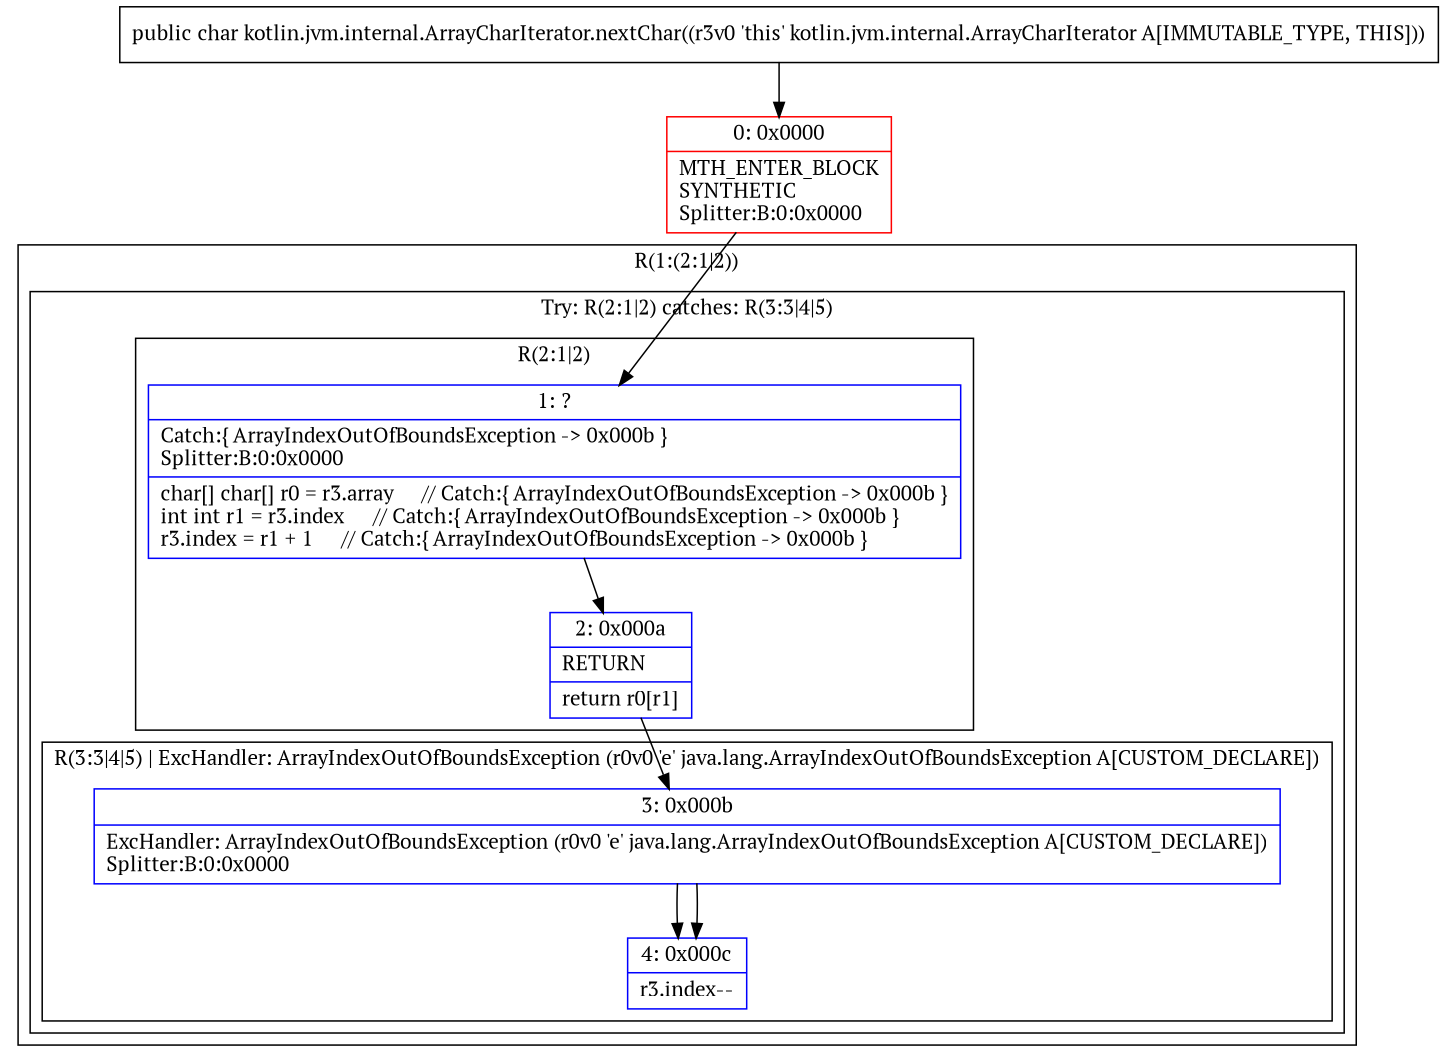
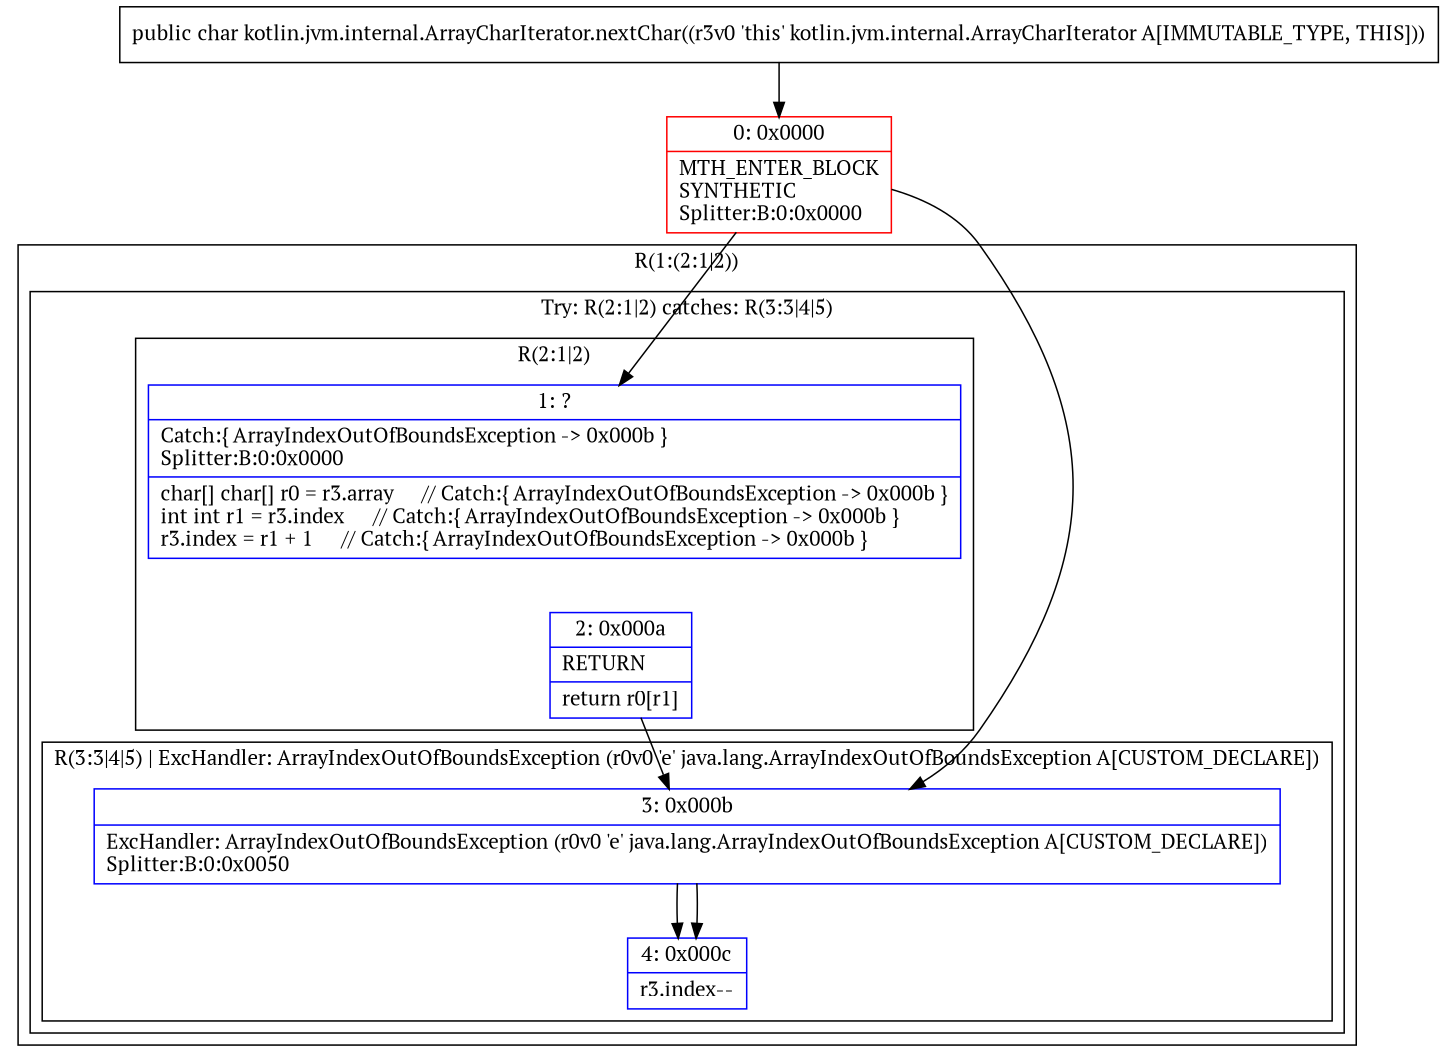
edge "0: 0x0000" -> "3: 0x000b": added
edge "1: ?" -> "2: 0x000a": removed
node "3: 0x000b": text "Splitter:B:0:0x0000" -> "Splitter:B:0:0x0050"
